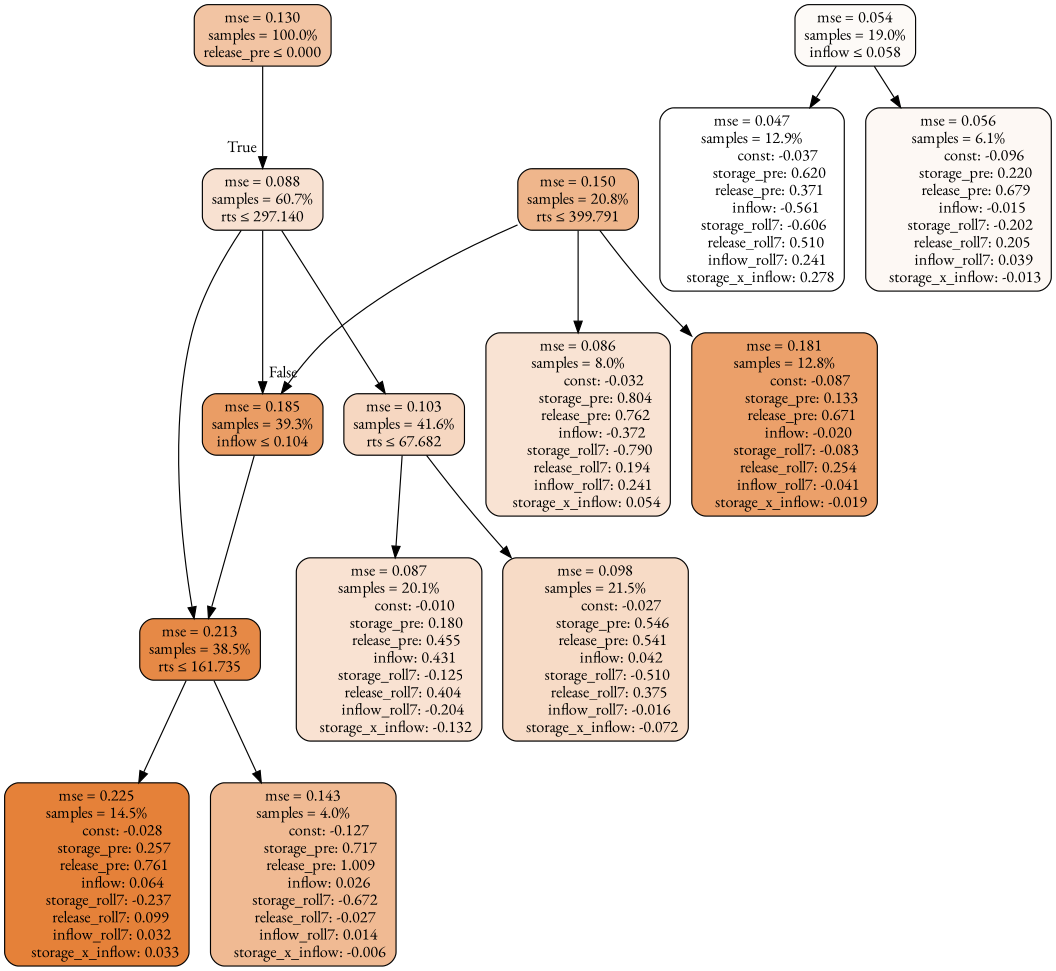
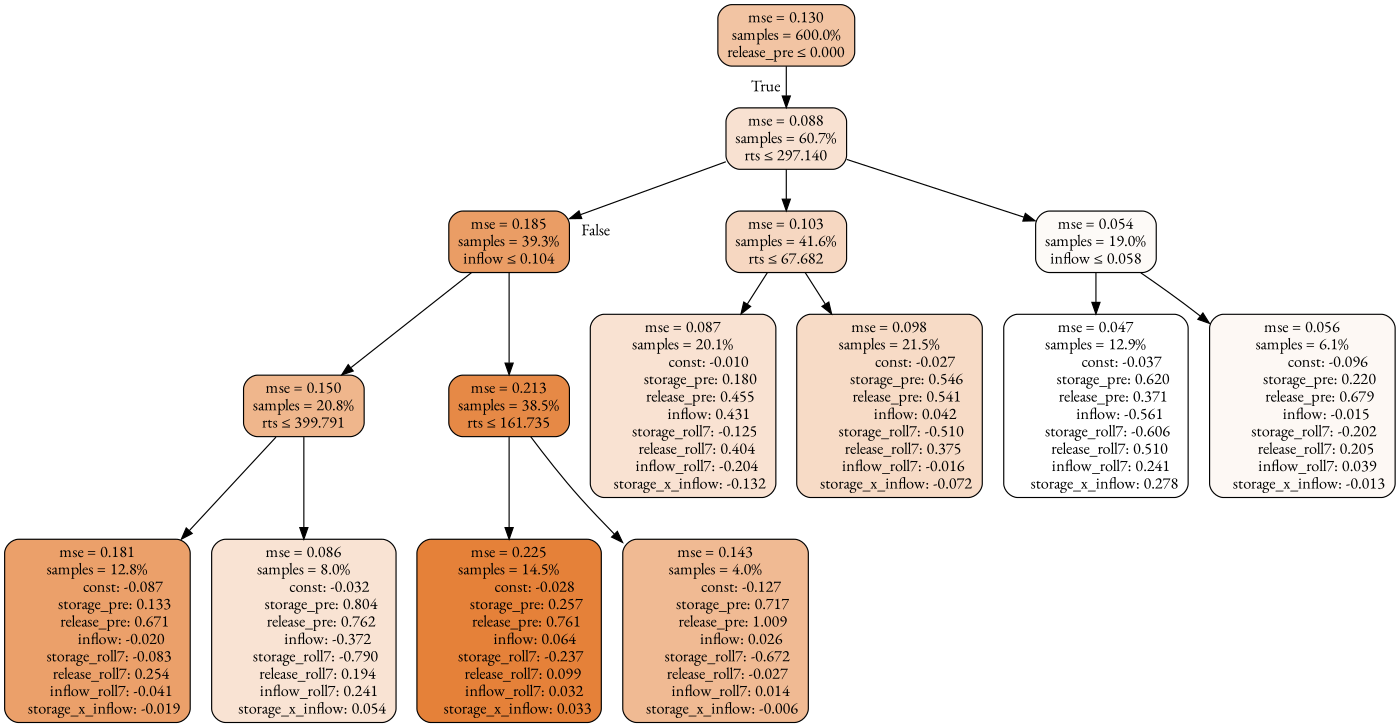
node "mse = 0.130 samples = 100.0% release_pre ≤ 0.000": label "mse = 0.130 samples = 100.0% release_pre ≤ 0.000" -> "mse = 0.130 samples = 600.0% release_pre ≤ 0.000"
edge "mse = 0.150 samples = 20.8% rts ≤ 399.791" -> "mse = 0.185 samples = 39.3% inflow ≤ 0.104": reversed
edge "mse = 0.088 samples = 60.7% rts ≤ 297.140" -> "mse = 0.213 samples = 38.5% rts ≤ 161.735": now "mse = 0.088 samples = 60.7% rts ≤ 297.140" -> "mse = 0.054 samples = 19.0% inflow ≤ 0.058"
